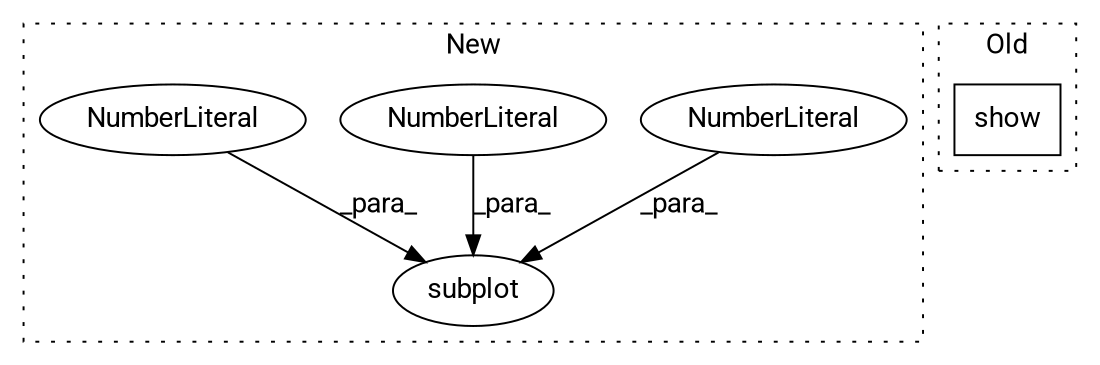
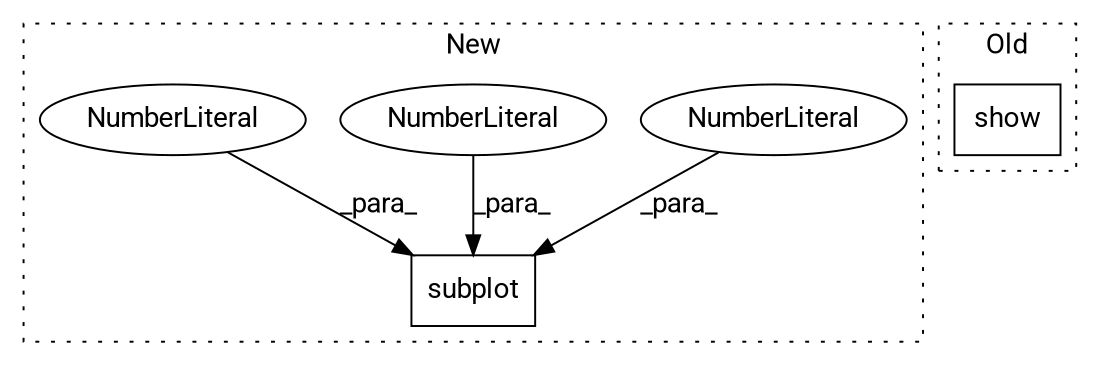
node "subplot": shape ellipse -> box
